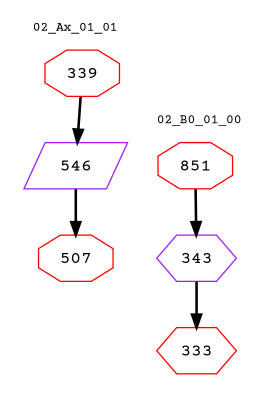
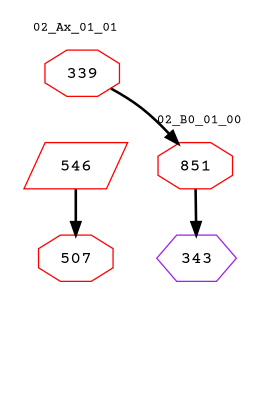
edge "339" -> "546": now "339" -> "851"
node "546": color purple -> red
node "333": removed
